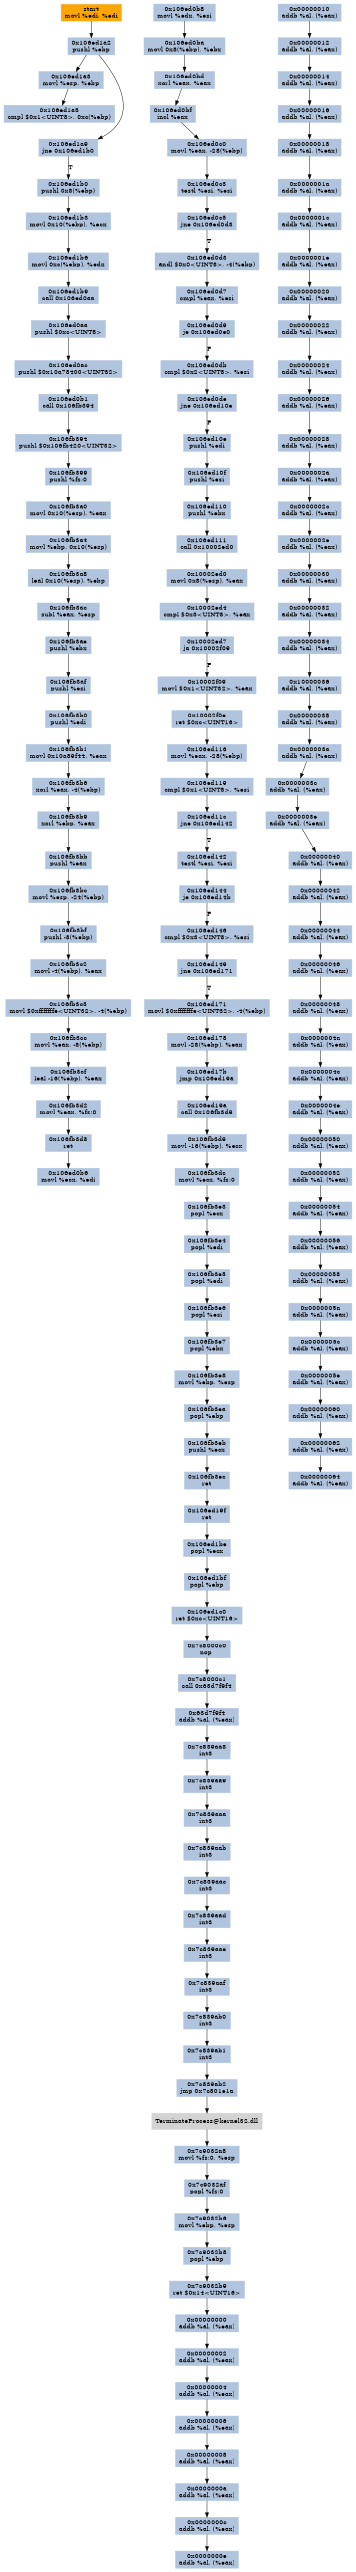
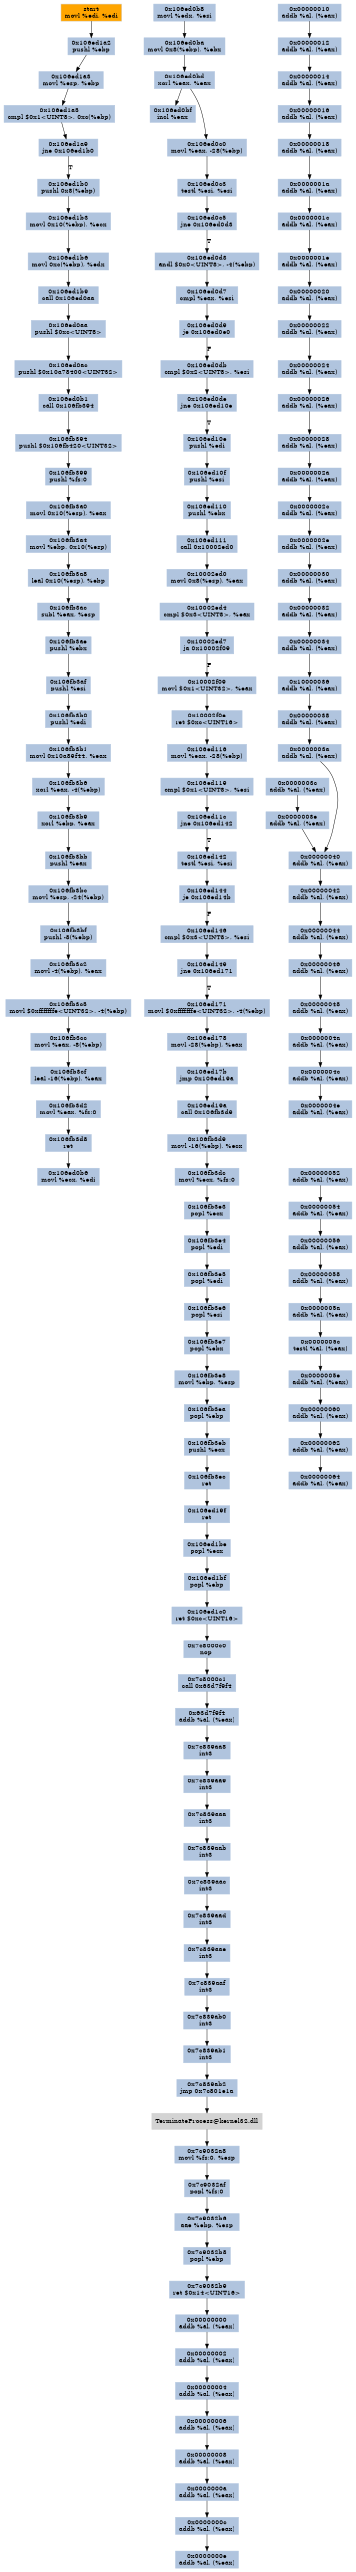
edge "0x106ed1a2 pushl %ebp" -> "0x106ed1a9 jne 0x106ed1b0": now "0x106ed1a5 cmpl $0x1<UINT8>, 0xc(%ebp)" -> "0x106ed1a9 jne 0x106ed1b0"
edge "0x106ed0bf incl %eax" -> "0x106ed0c0 movl %eax, -28(%ebp)": now "0x106ed0bd xorl %eax, %eax" -> "0x106ed0c0 movl %eax, -28(%ebp)"
edge "0x106ed0de jne 0x106ed10e" -> "0x106ed10e pushl %edi": label "F" -> "T"
edge "0x0000003a addb %al, (%eax)" -> "0x0000003c addb %al, (%eax)": now "0x0000003a addb %al, (%eax)" -> "0x00000040 addb %al, (%eax)"
node "0x00000050 addb %al, (%eax)": removed
node "0x0000005c addb %al, (%eax)": label "0x0000005c addb %al, (%eax)" -> "0x0000005c testl %al, (%eax)"
node "0x7c9032b6 movl %ebp, %esp": label "0x7c9032b6 movl %ebp, %esp" -> "0x7c9032b6 aae %ebp, %esp"
